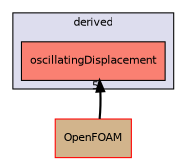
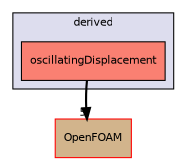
edge "OpenFOAM" -> "oscillatingDisplacement": reversed
